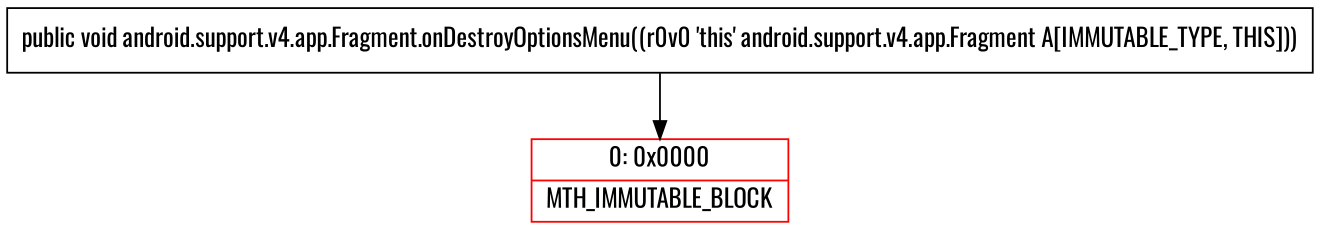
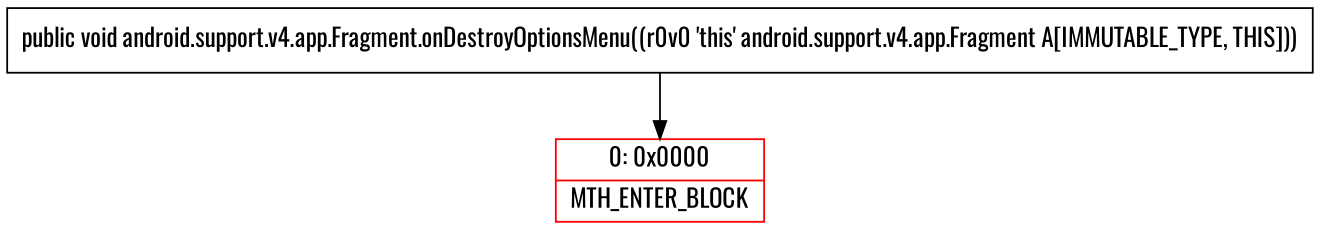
node "0: 0x0000": text "MTH_IMMUTABLE_BLOCK" -> "MTH_ENTER_BLOCK"
